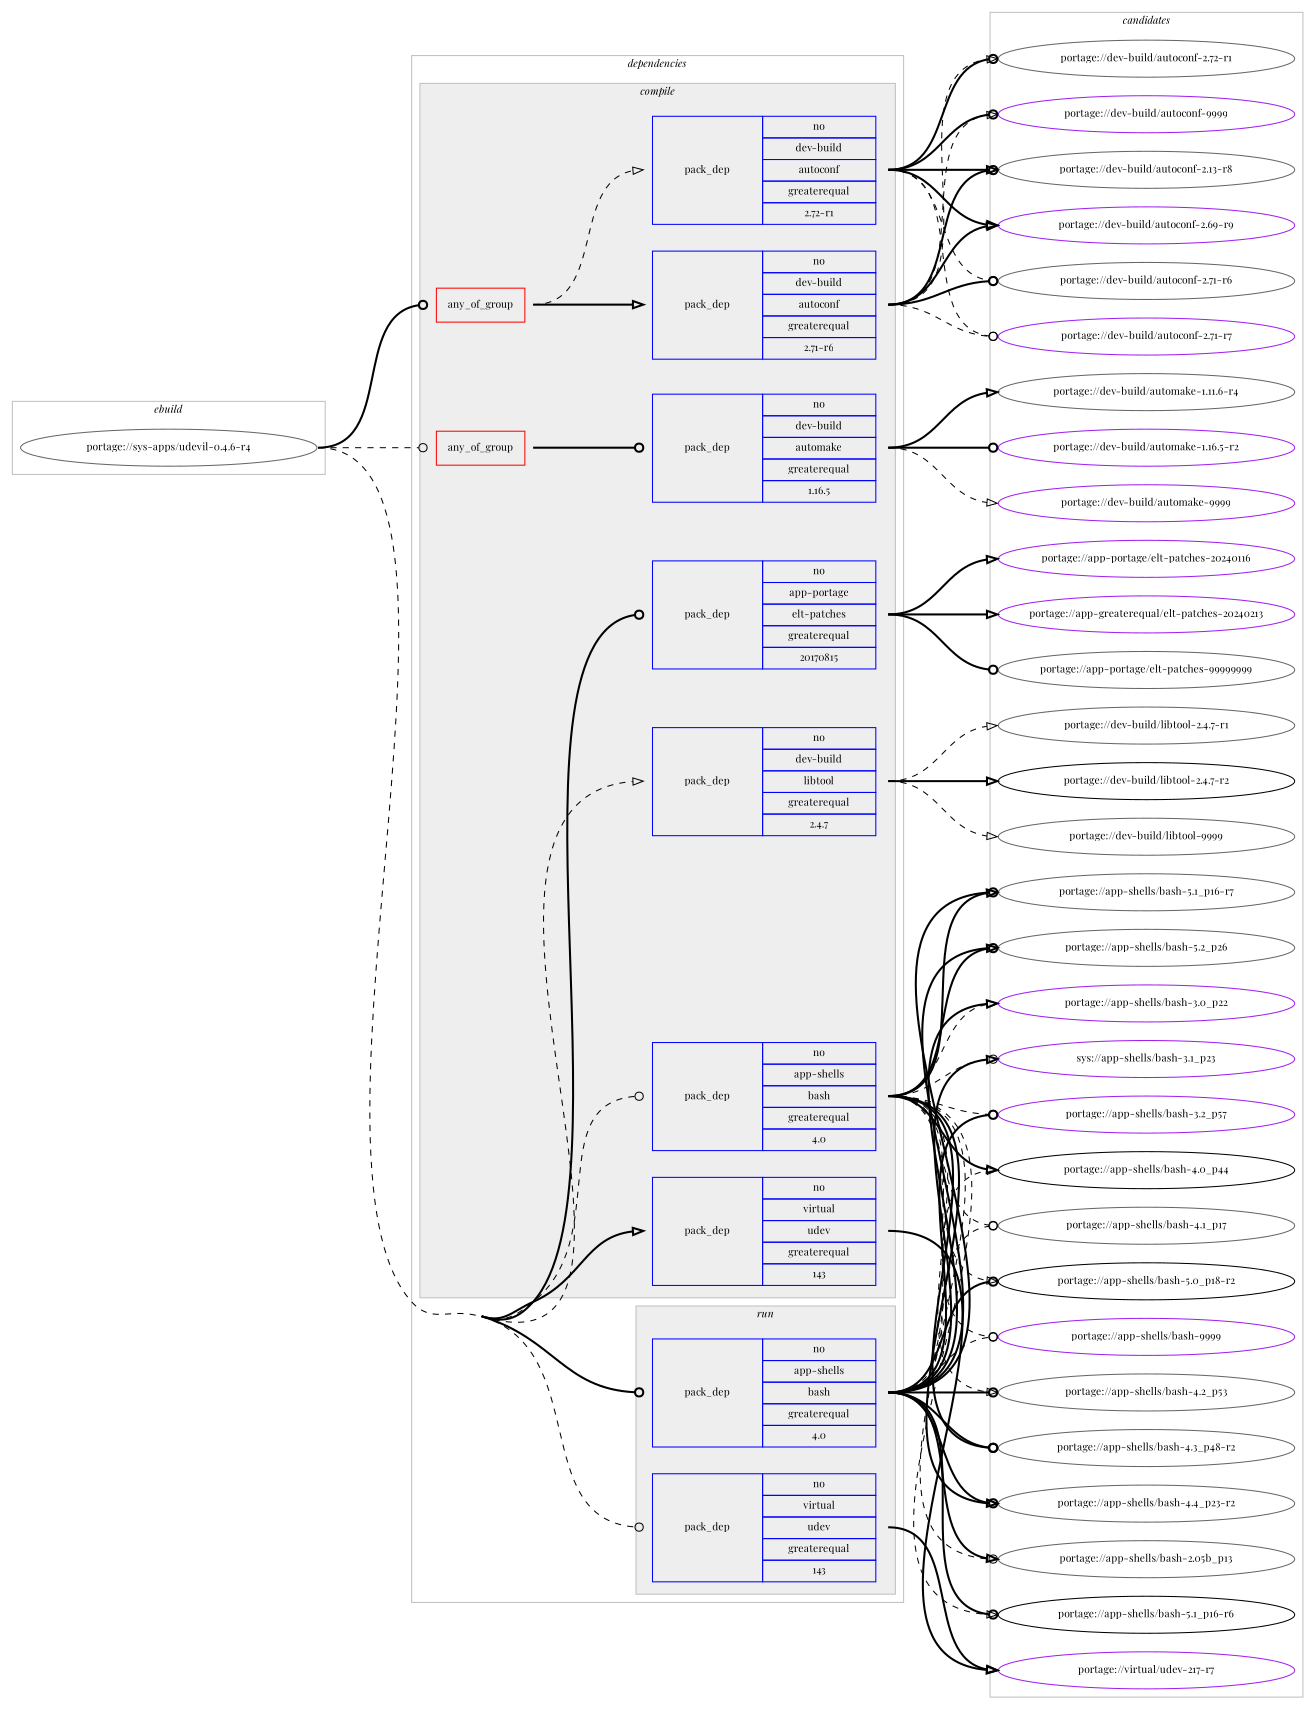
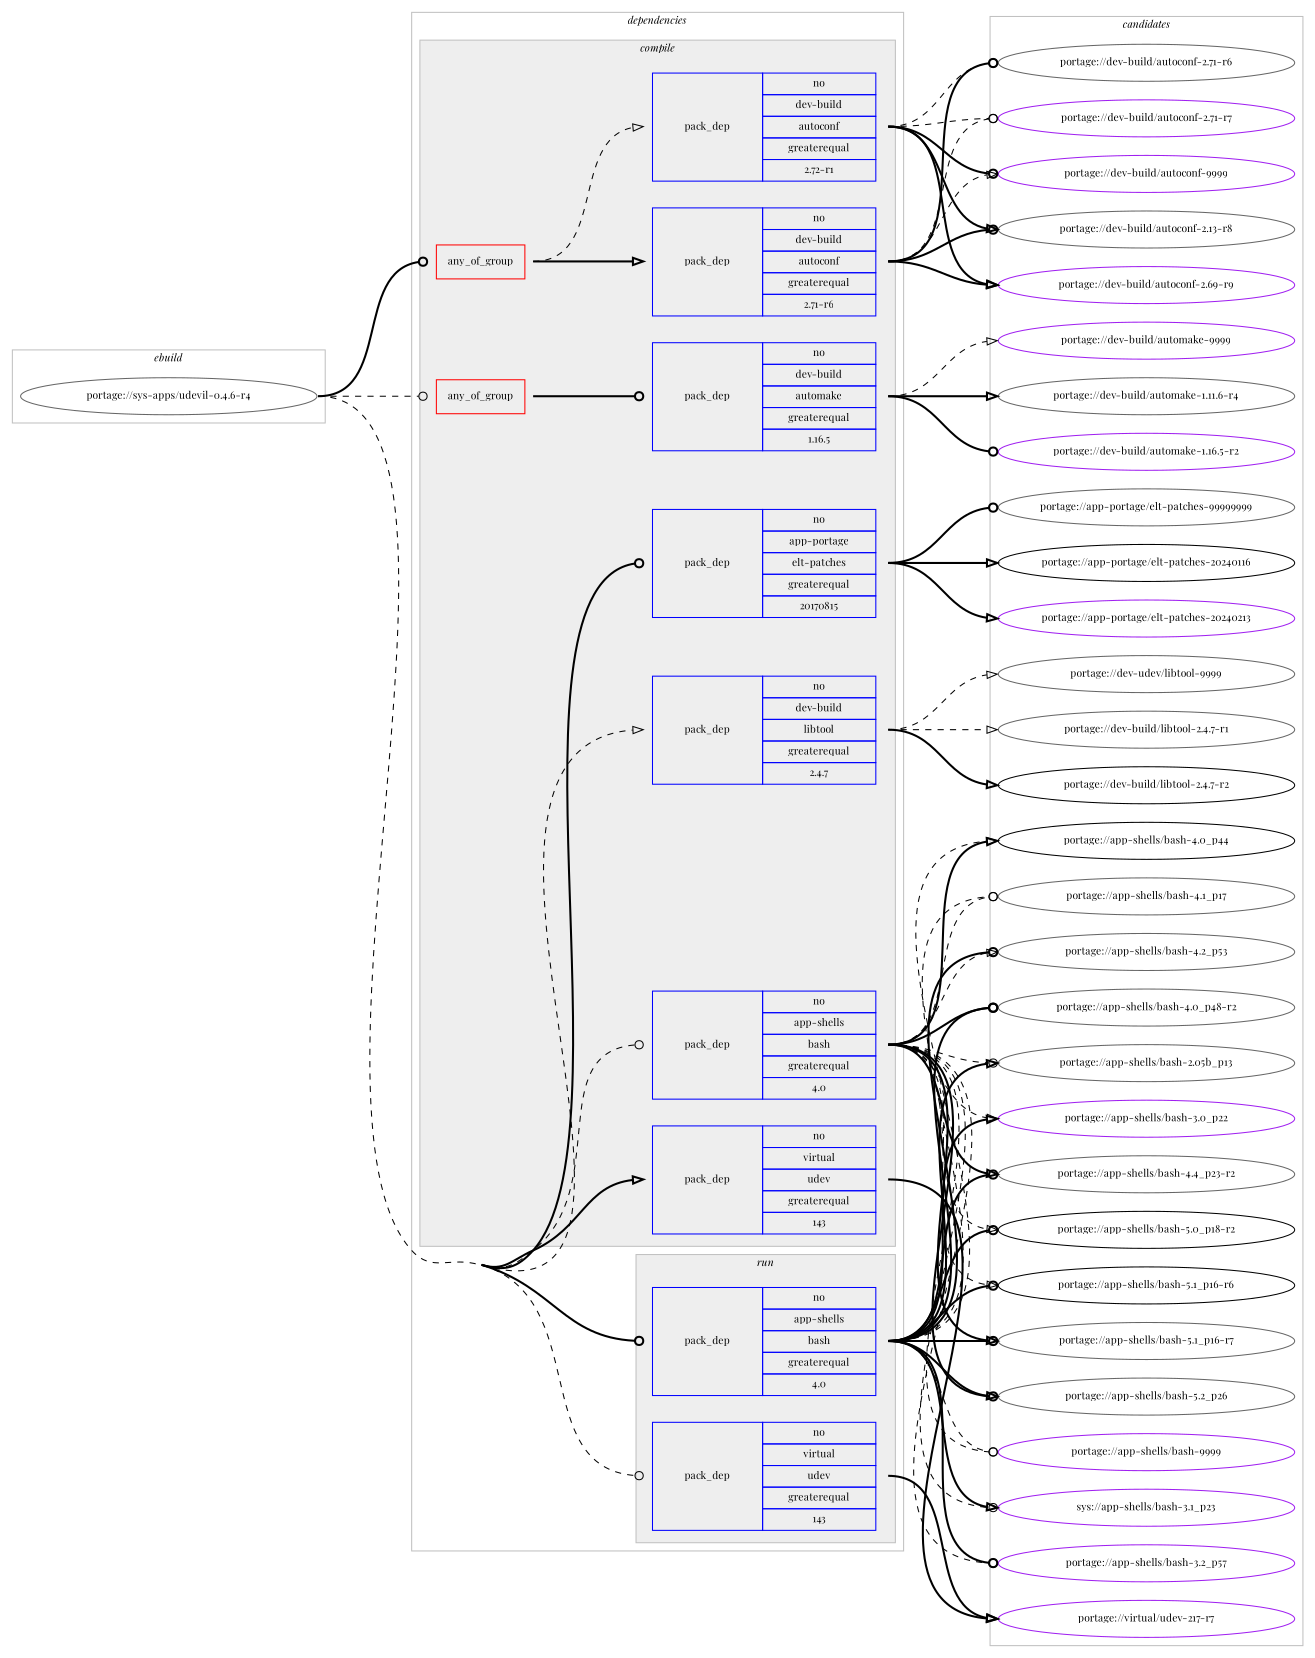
node "portage://dev-build/autoconf-2.72-r1": removed
node "portage://app-portage/elt-patches-20240116": color purple -> black
node "portage://app-greaterequal/elt-patches-20240213": label "portage://app-greaterequal/elt-patches-20240213" -> "portage://app-portage/elt-patches-20240213"
node "portage://dev-build/libtool-9999": label "portage://dev-build/libtool-9999" -> "portage://dev-udev/libtool-9999"
node "portage://app-shells/bash-4.3_p48-r2": label "portage://app-shells/bash-4.3_p48-r2" -> "portage://app-shells/bash-4.0_p48-r2"
